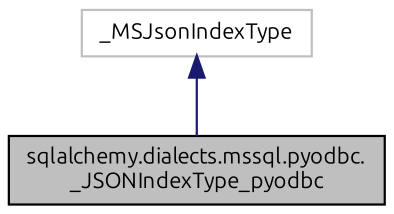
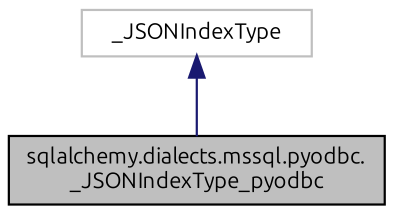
node "_MSJsonIndexType": label "_MSJsonIndexType" -> "_JSONIndexType"
